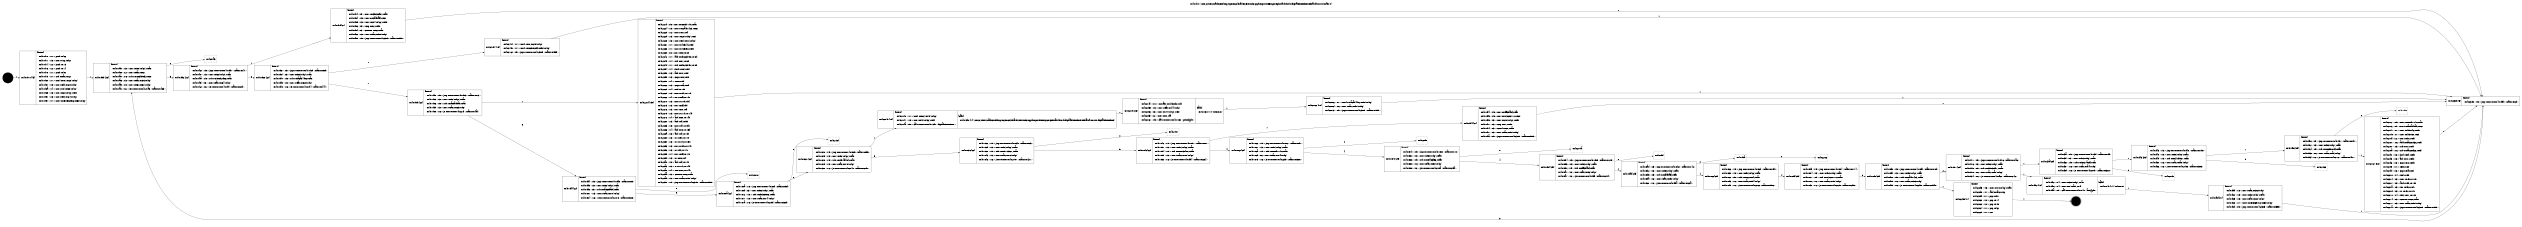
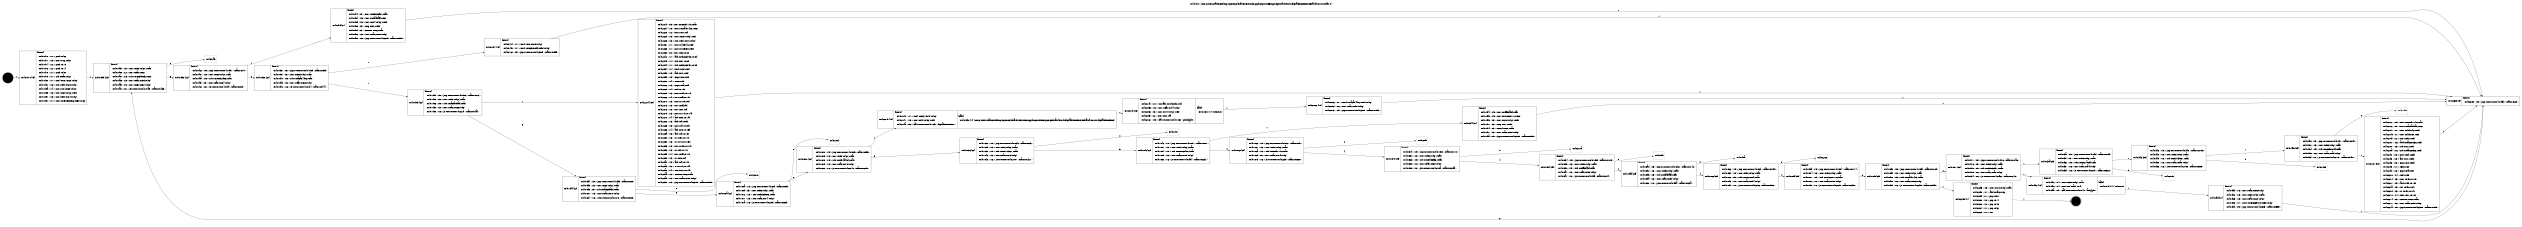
edge "0x401f9a" -> "0x4022c6": now "0x401ec6 [25]" -> "0x4022c6"
